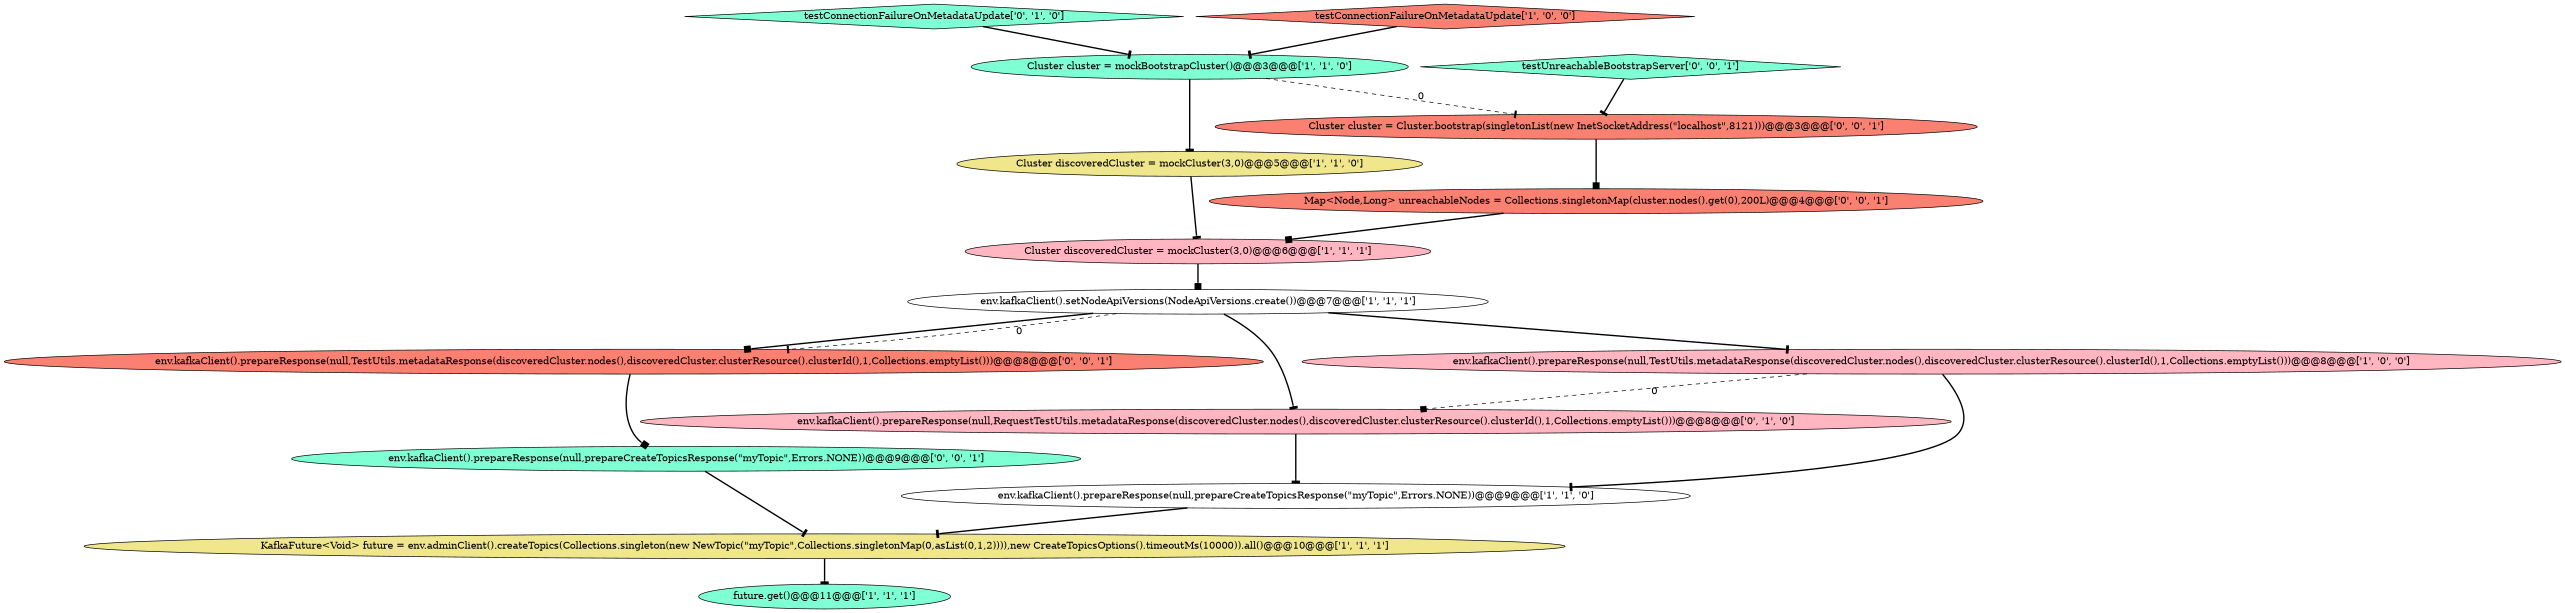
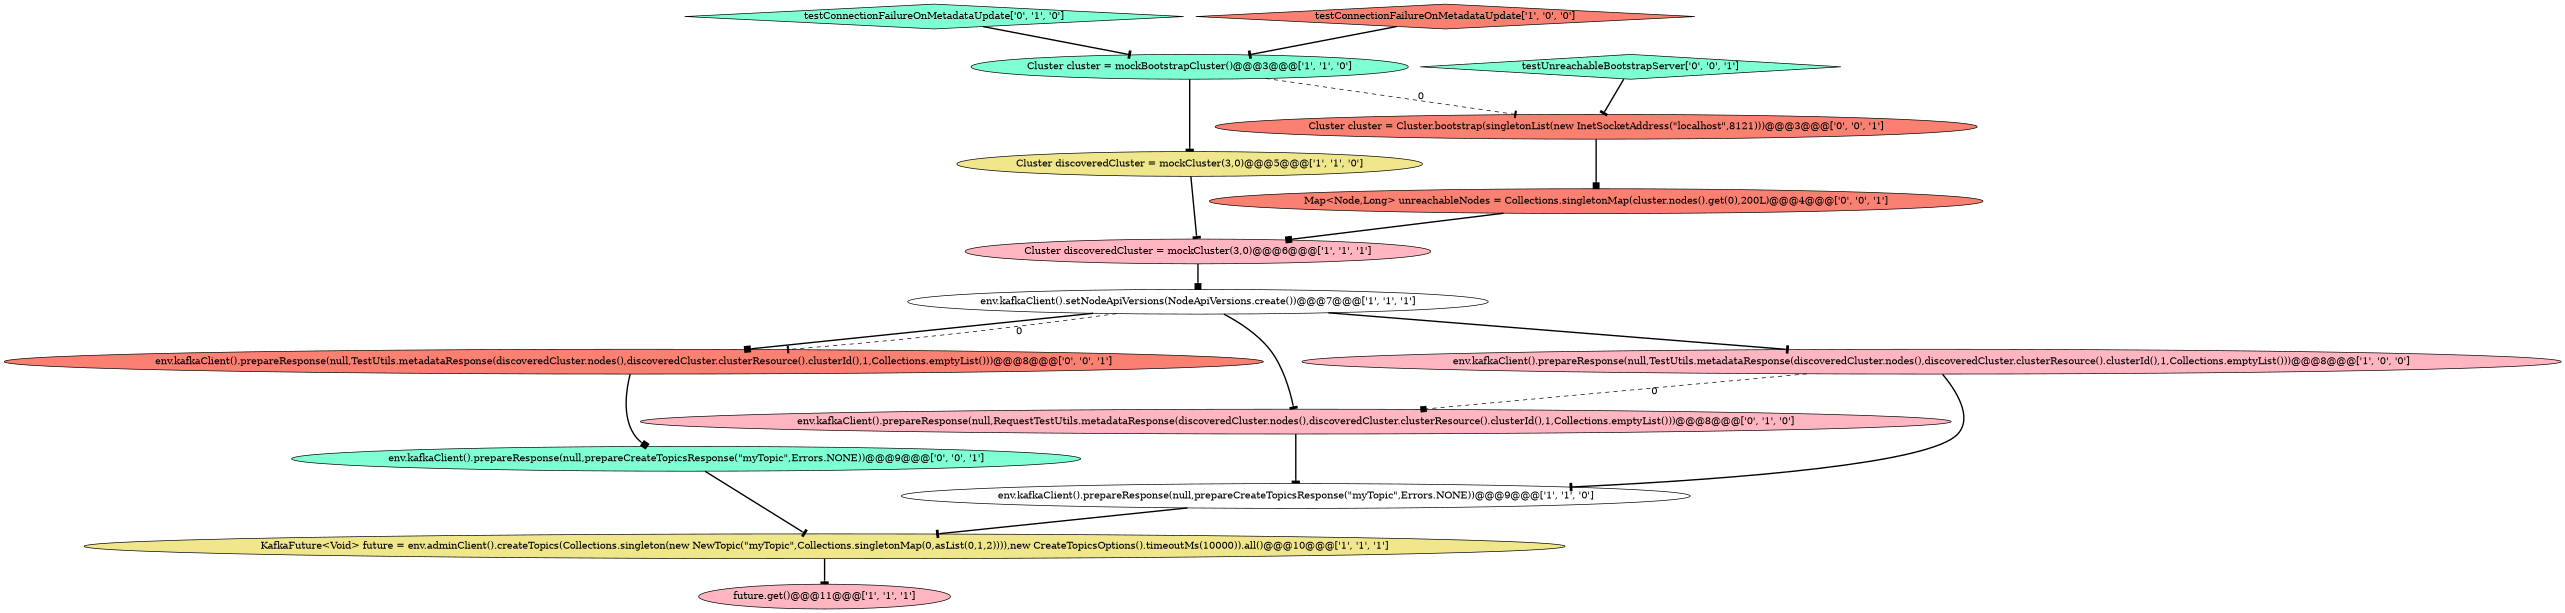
node "future.get()@@@11@@@['1', '1', '1']": fillcolor aquamarine -> lightpink
